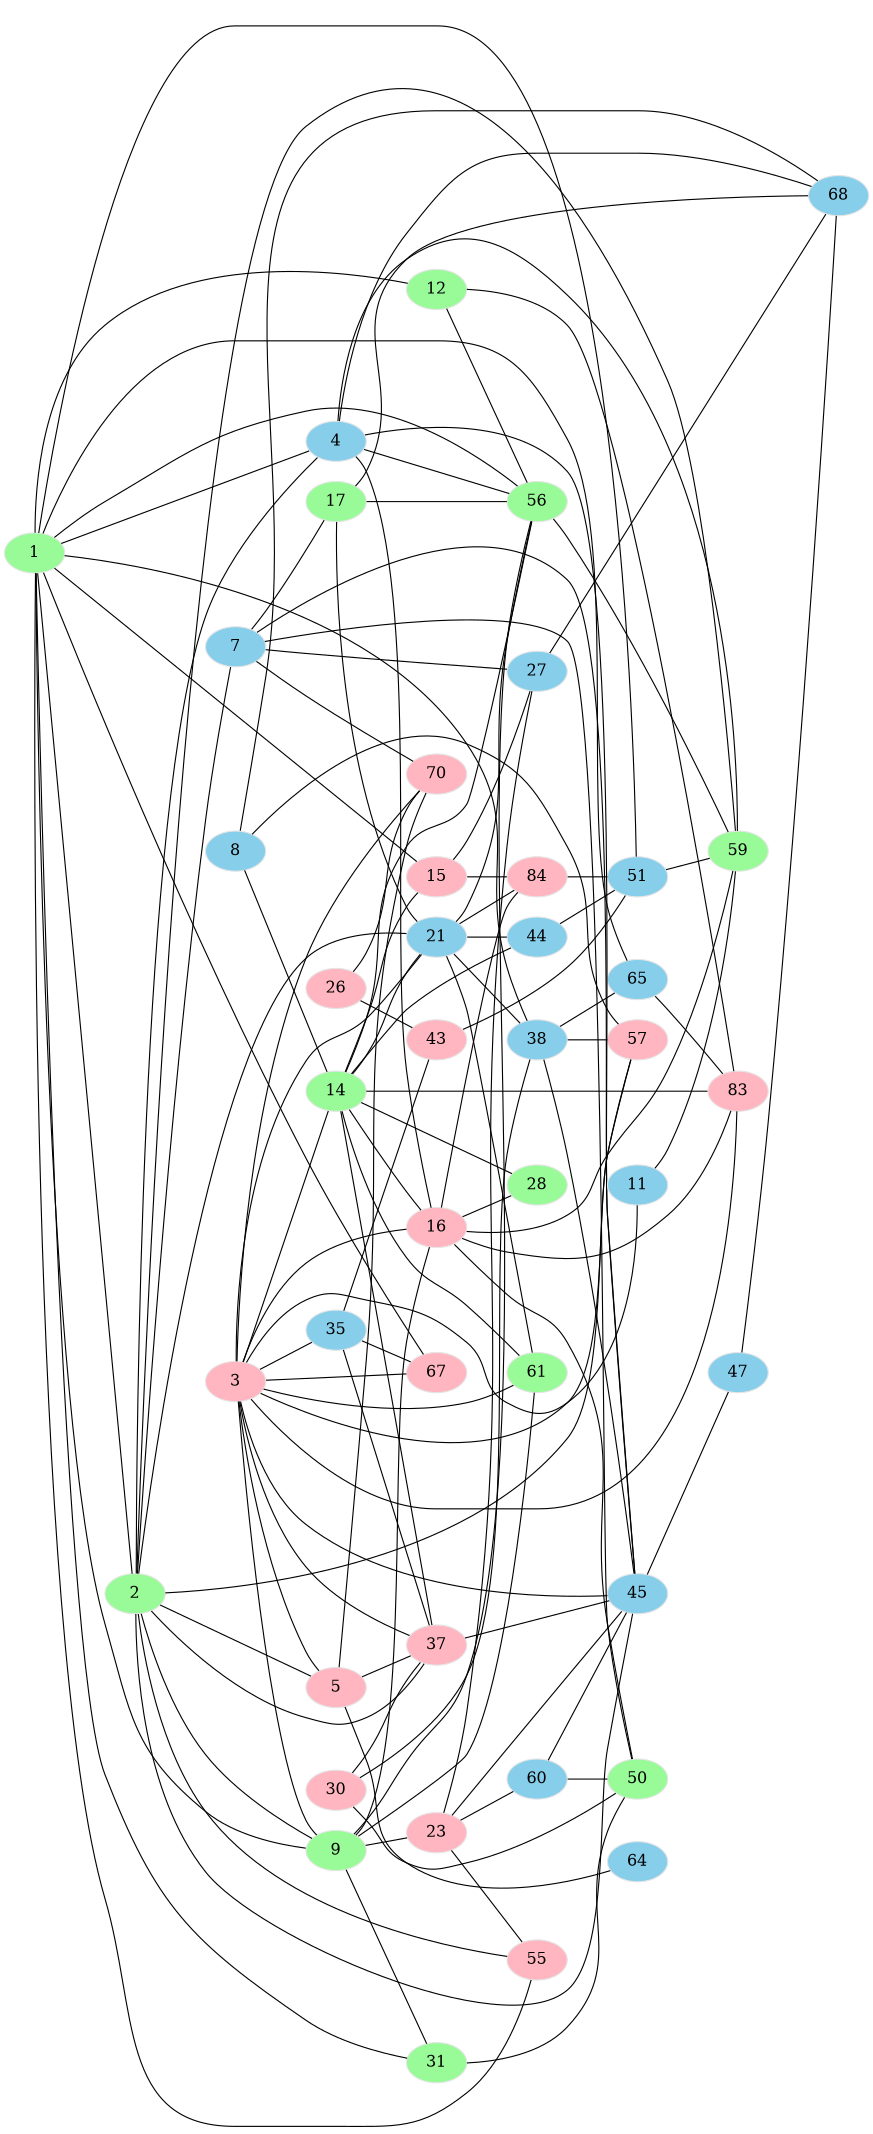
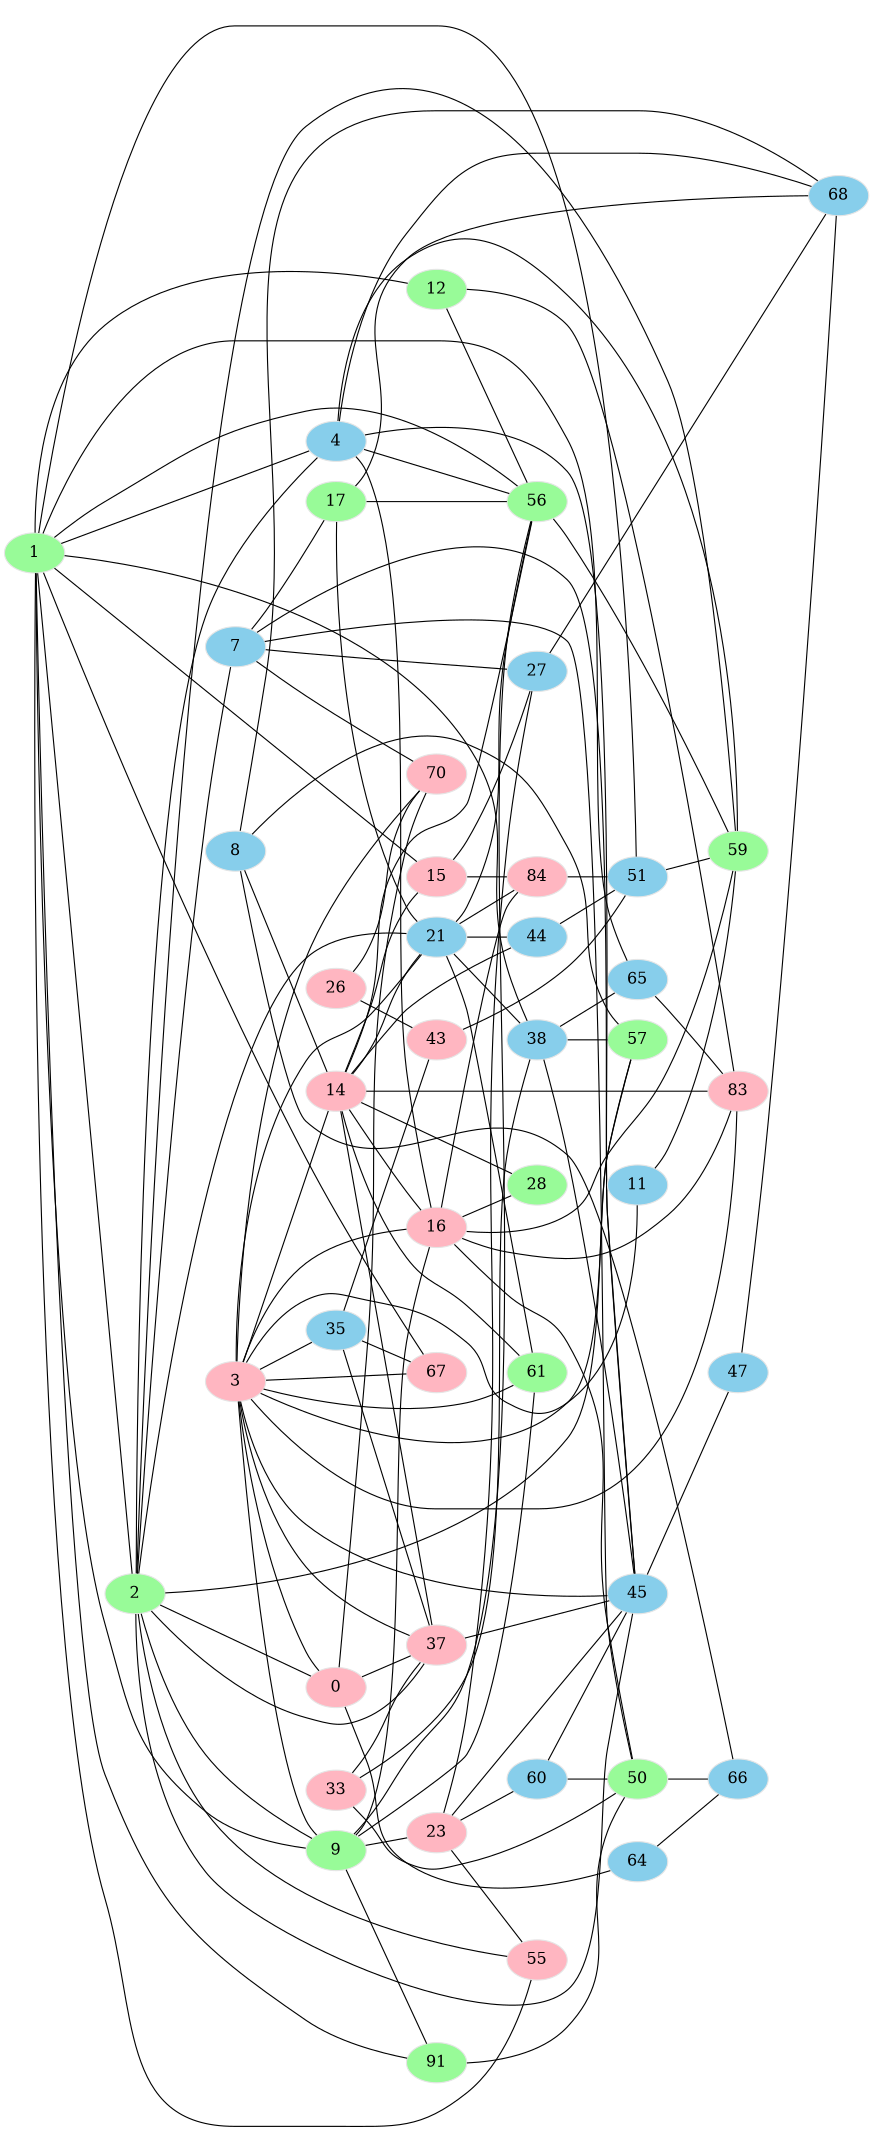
node "57": fillcolor lightpink -> palegreen
node "14": fillcolor palegreen -> lightpink
node "5": label "5" -> "0"
node "66": added
node "30": label "30" -> "33"
node "31": label "31" -> "91"
